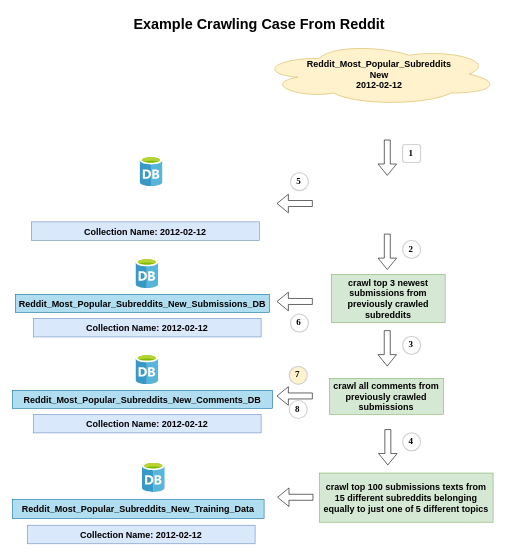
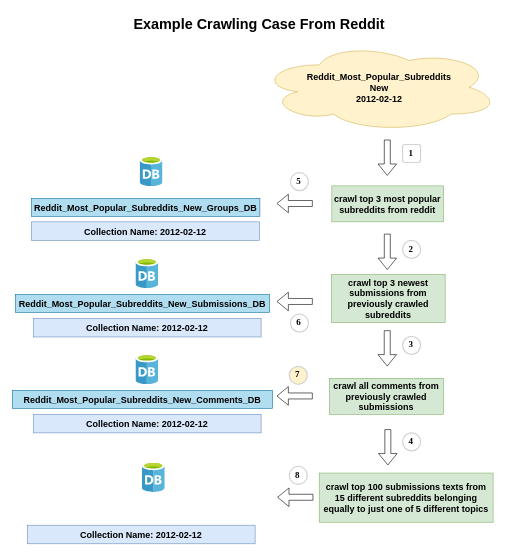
node "Reddit_Most_Popular_SubredditsNew 2012-02-12": size 240x63 -> 240x89
node "crawl top 3 most popular subreddits from reddit": added
node "Reddit_Most_Popular_Subreddits_New_Groups_DB": added
node "8": moved (299, 410) -> (299, 476)
node "Reddit_Most_Popular_Subreddits_New_Training_Data": removed
